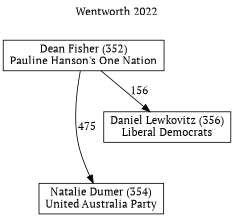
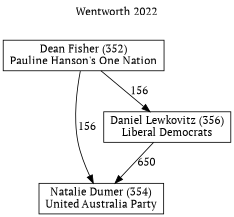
edge "Dean Fisher (352) Pauline Hanson's One Nation" -> "Natalie Dumer (354) United Australia Party": label "475" -> "156"
edge "Daniel Lewkovitz (356) Liberal Democrats" -> "Natalie Dumer (354) United Australia Party": added, label "650"
